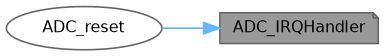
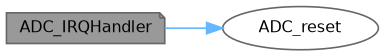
edge "ADC_reset" -> "ADC_IRQHandler": reversed
